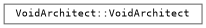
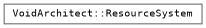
node "VoidArchitect::VoidArchitect": label "VoidArchitect::VoidArchitect" -> "VoidArchitect::ResourceSystem"
